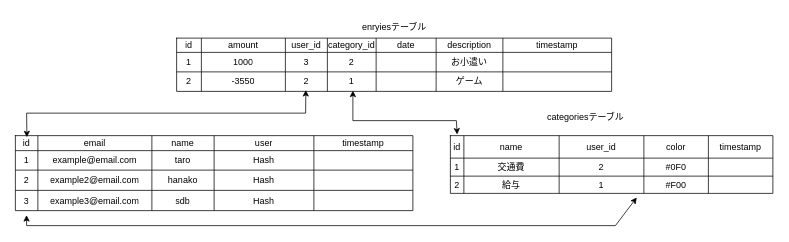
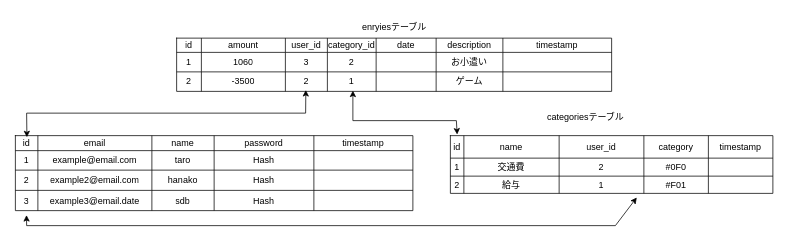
node "1000": label "1000" -> "1060"
node "-3550": label "-3550" -> "-3500"
node "user": label "user" -> "password"
node "color": label "color" -> "category"
node "#F00": label "#F00" -> "#F01"
node "example3@email.com": label "example3@email.com" -> "example3@email.date"
